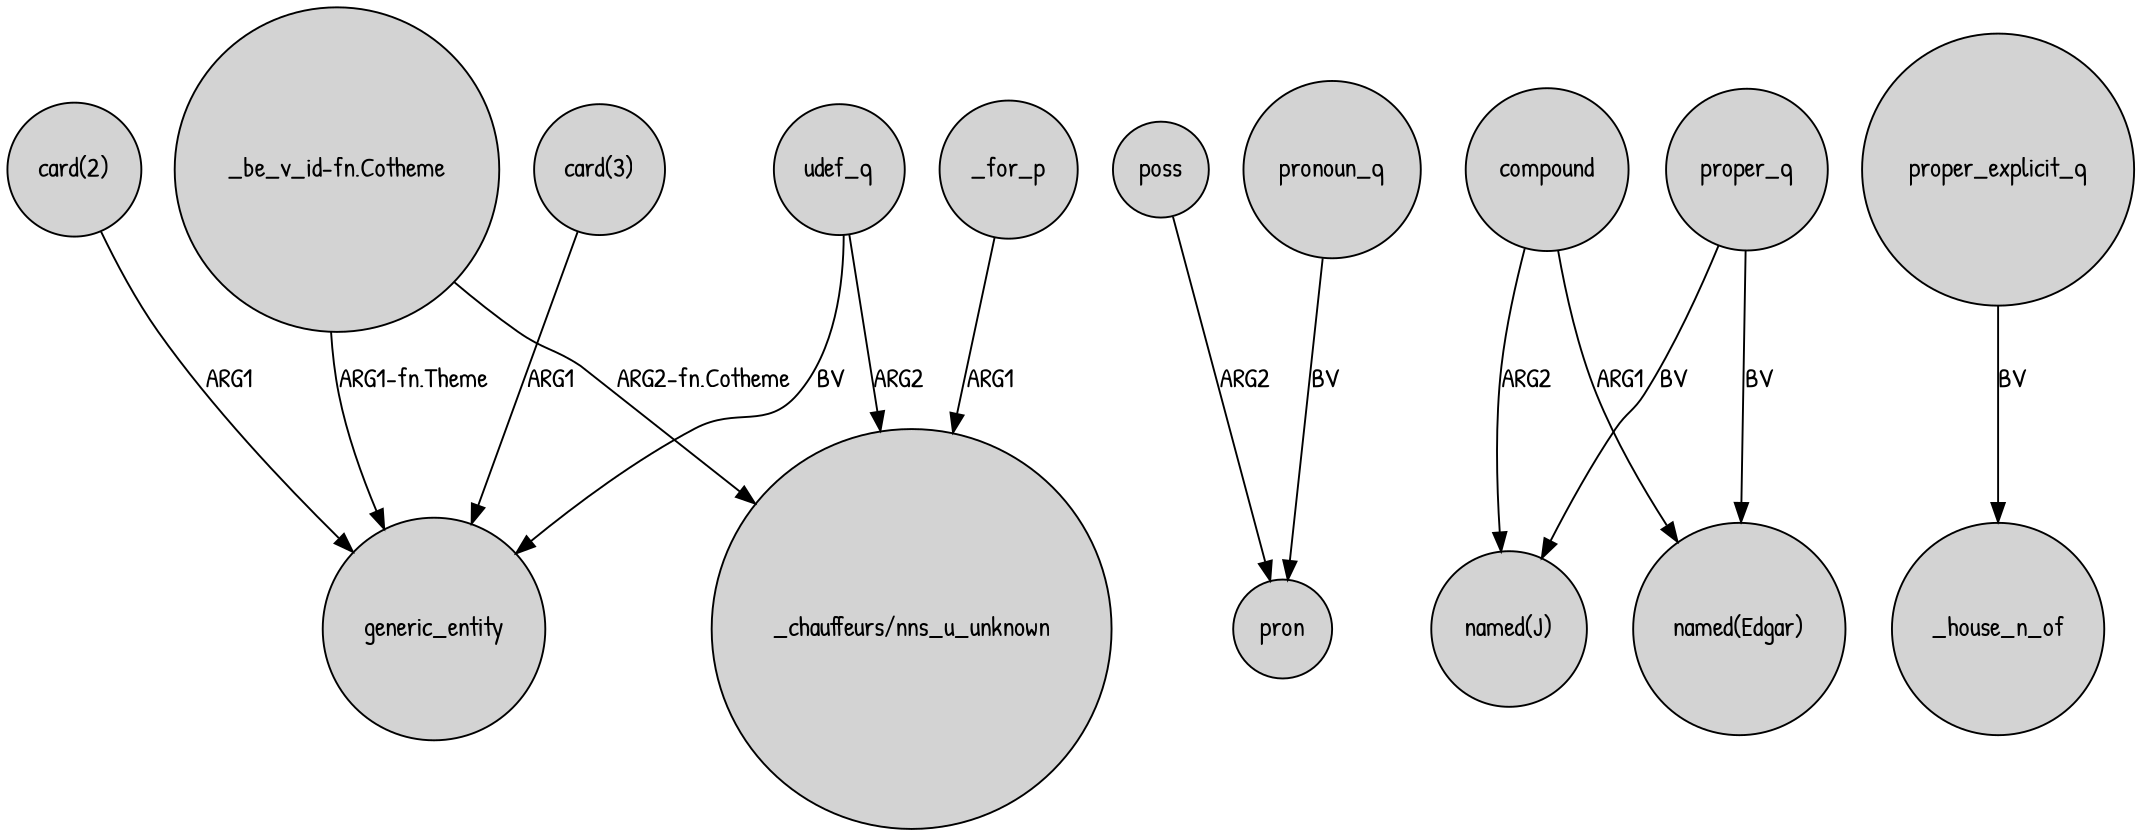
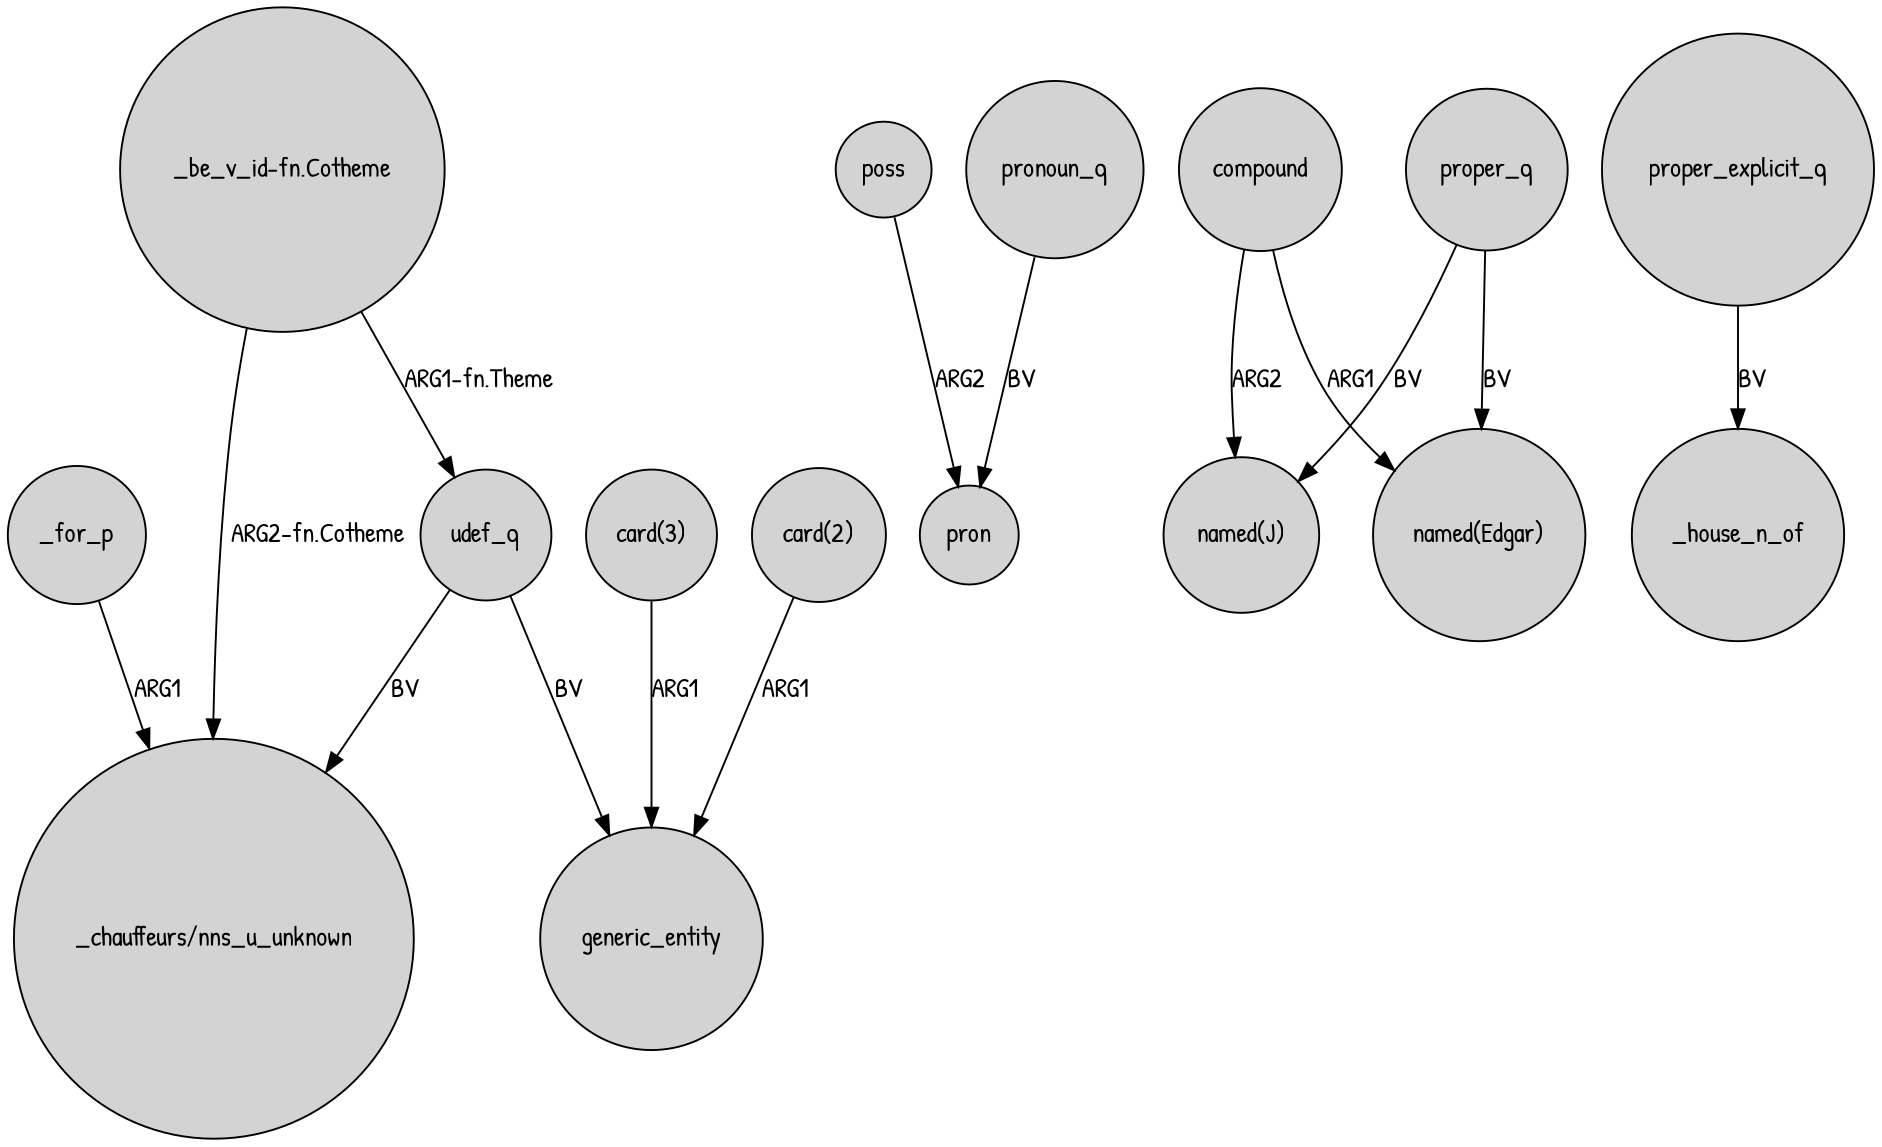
edge "udef_q" -> "_chauffeurs/nns_u_unknown": label "ARG2" -> "BV"
edge "_be_v_id-fn.Cotheme" -> "generic_entity": now "_be_v_id-fn.Cotheme" -> "udef_q"
